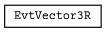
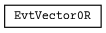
node "EvtVector3R": label "EvtVector3R" -> "EvtVector0R"
